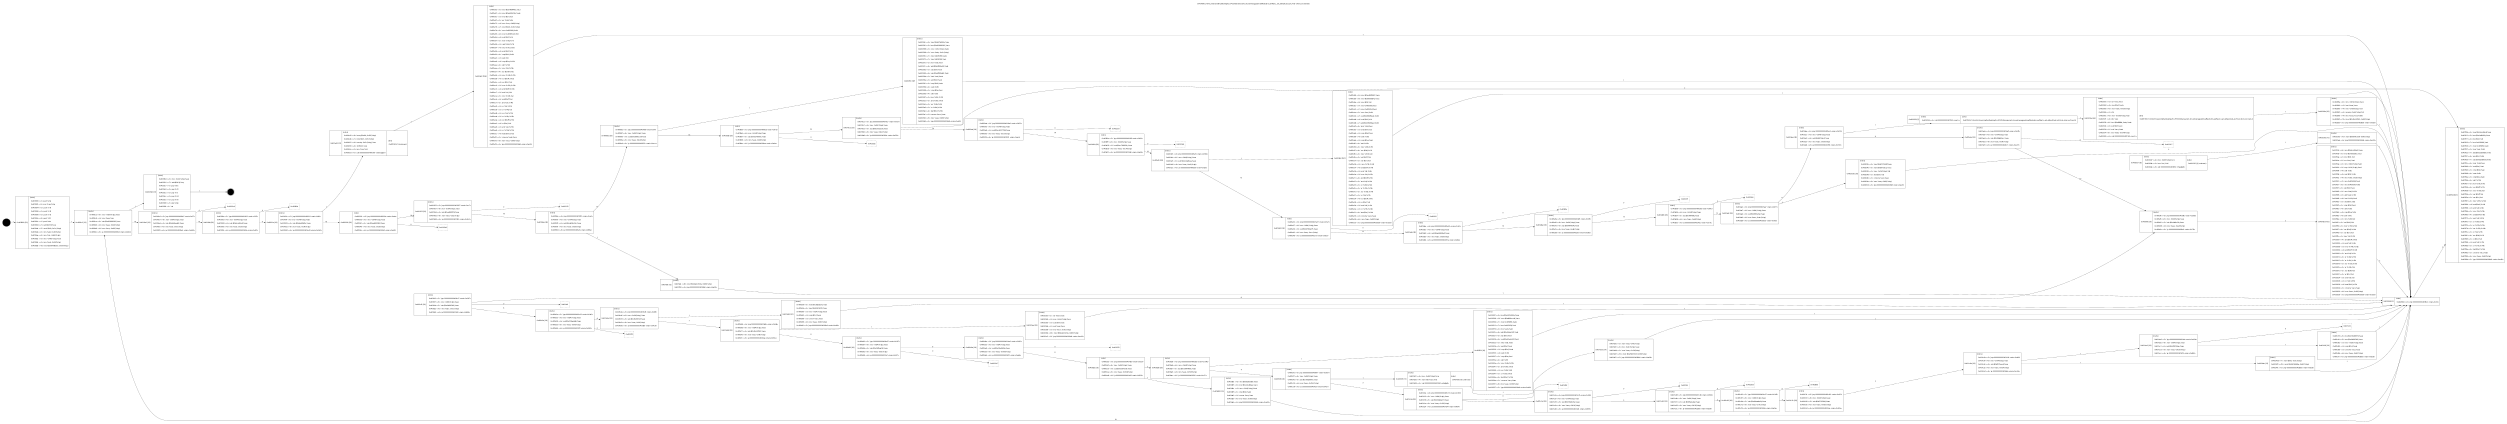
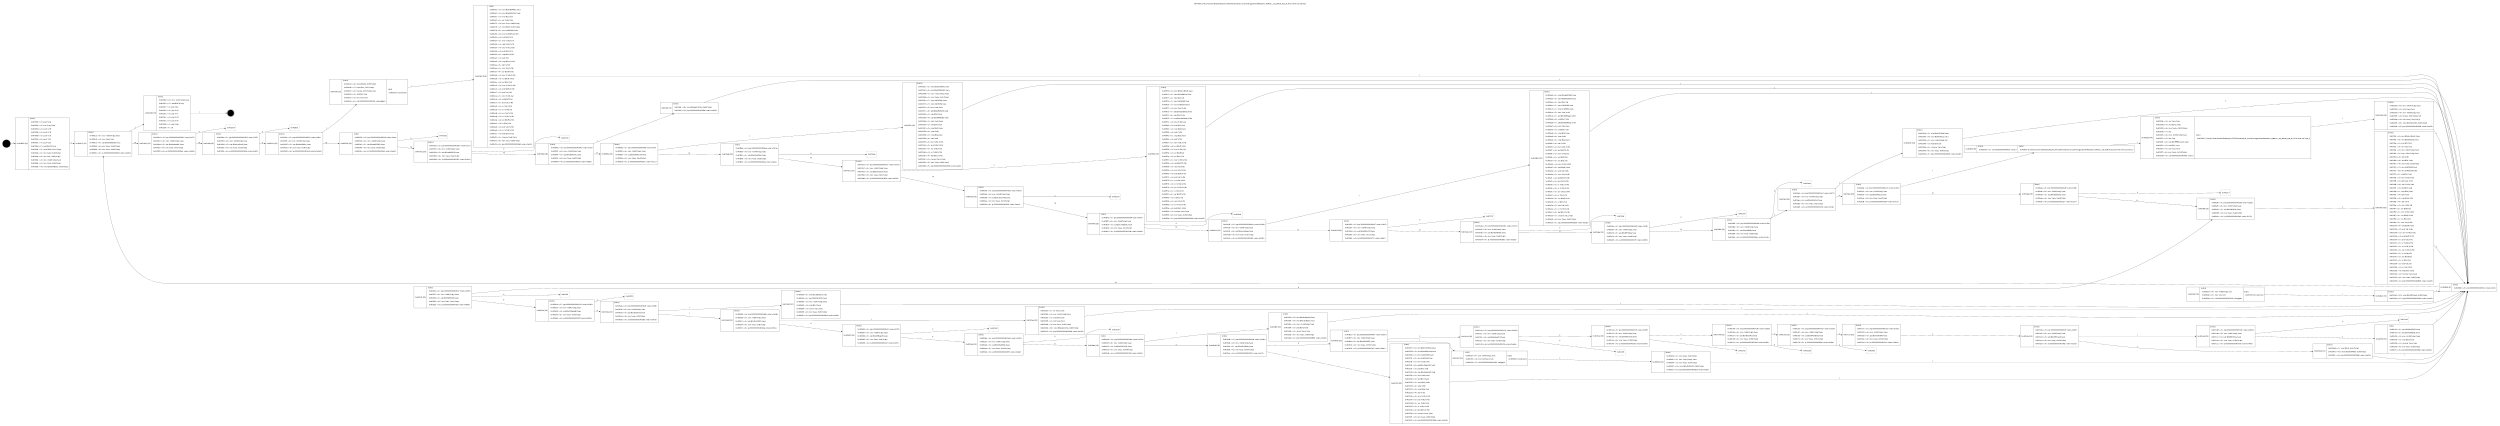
edge "0x4026b8 [5]" -> "0x401f0d [147]": reversed
